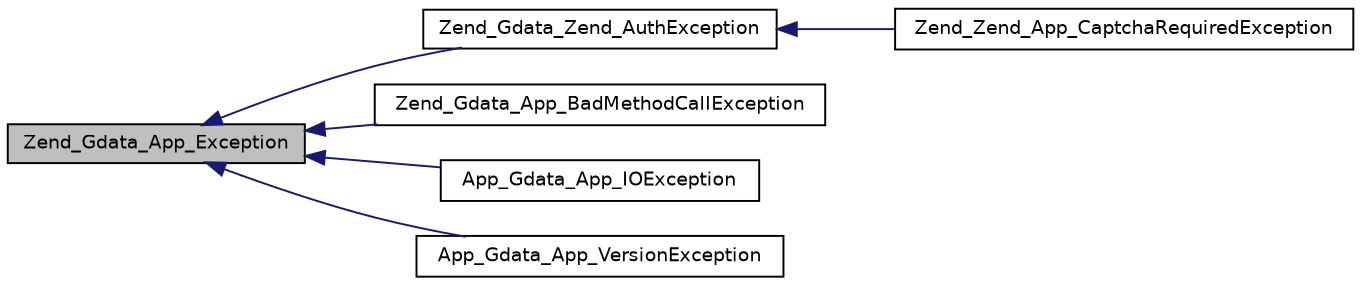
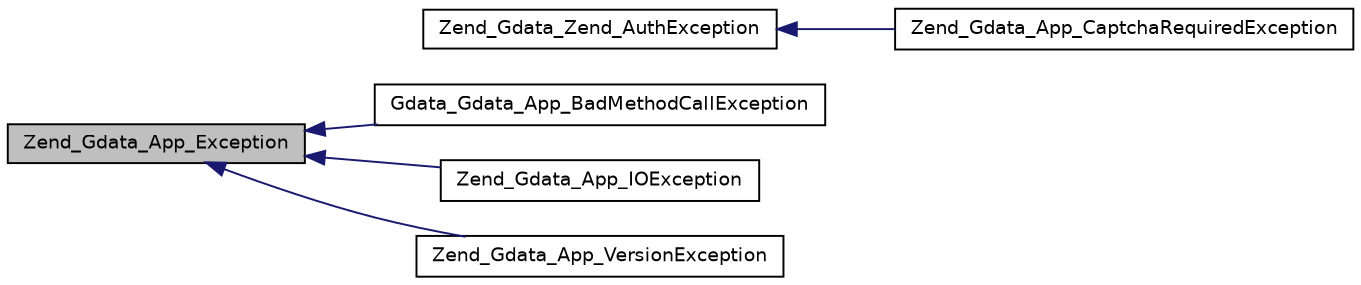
node "Zend_Zend_App_CaptchaRequiredException": label "Zend_Zend_App_CaptchaRequiredException" -> "Zend_Gdata_App_CaptchaRequiredException"
edge "Zend_Gdata_Zend_AuthException" -> "Zend_Gdata_App_Exception": removed
node "Zend_Gdata_App_BadMethodCallException": label "Zend_Gdata_App_BadMethodCallException" -> "Gdata_Gdata_App_BadMethodCallException"
node "App_Gdata_App_IOException": label "App_Gdata_App_IOException" -> "Zend_Gdata_App_IOException"
node "App_Gdata_App_VersionException": label "App_Gdata_App_VersionException" -> "Zend_Gdata_App_VersionException"
